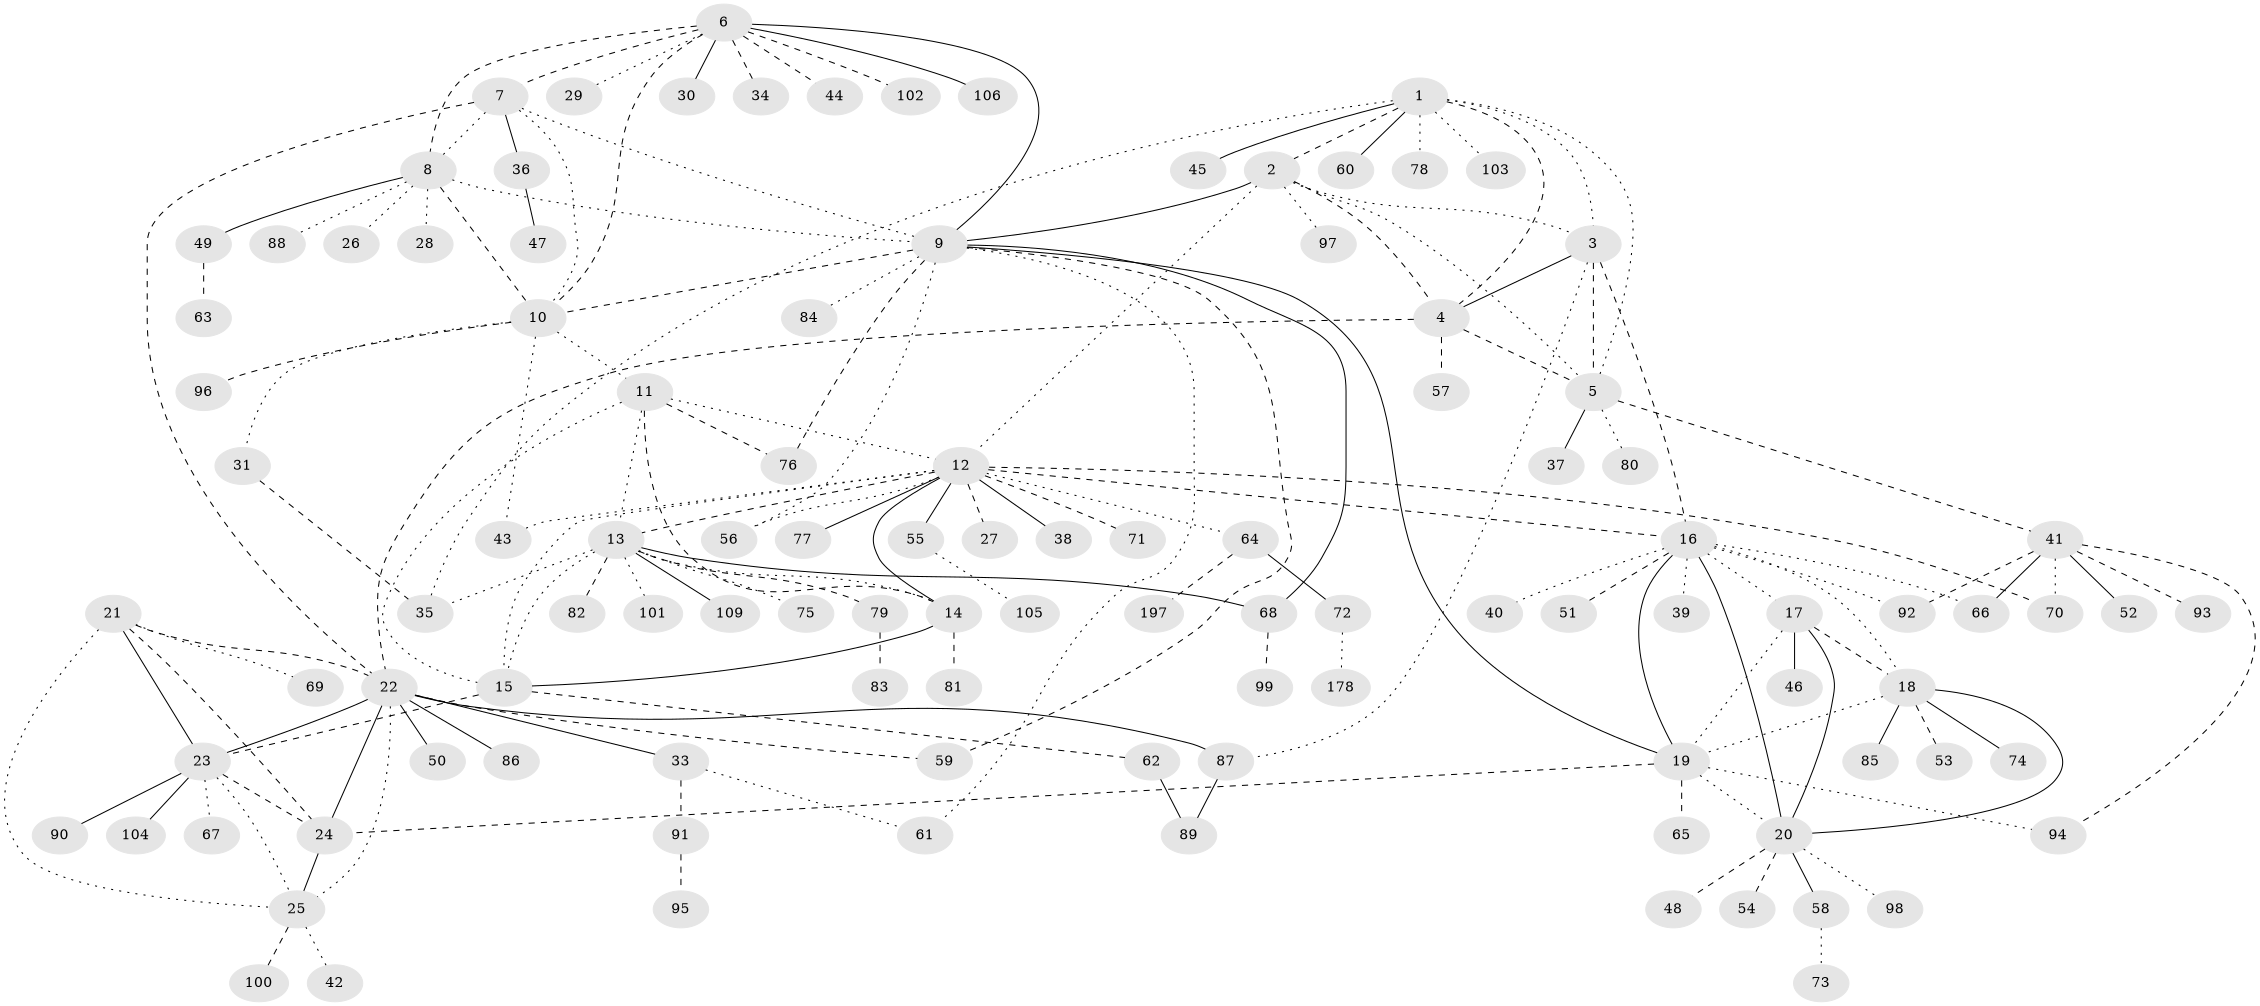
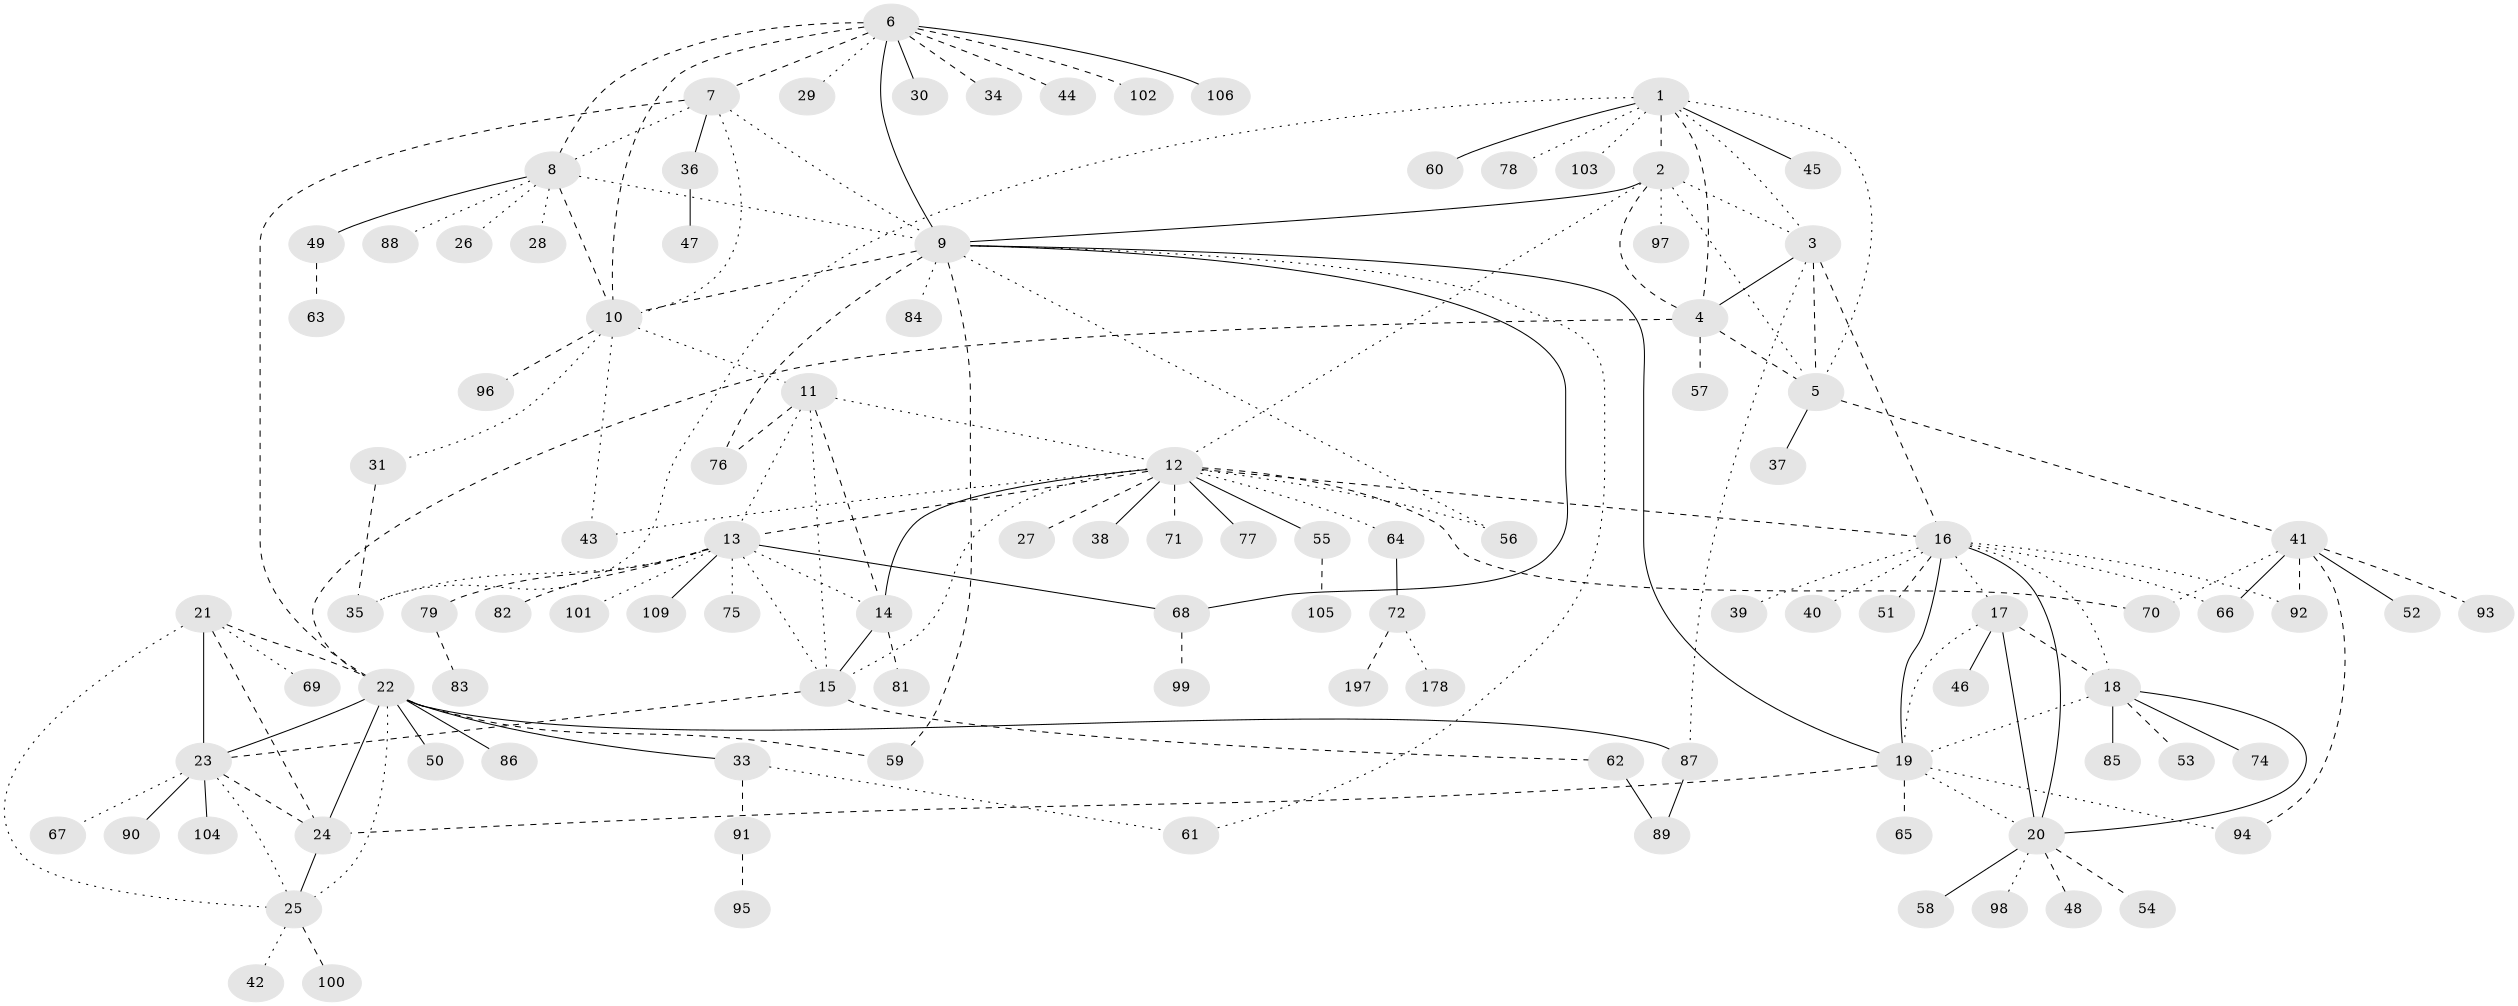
node "80": removed
edge "55" -- "105": style dotted -> dashed
edge "64" -- "197": now "72" -- "197"
node "73": removed
